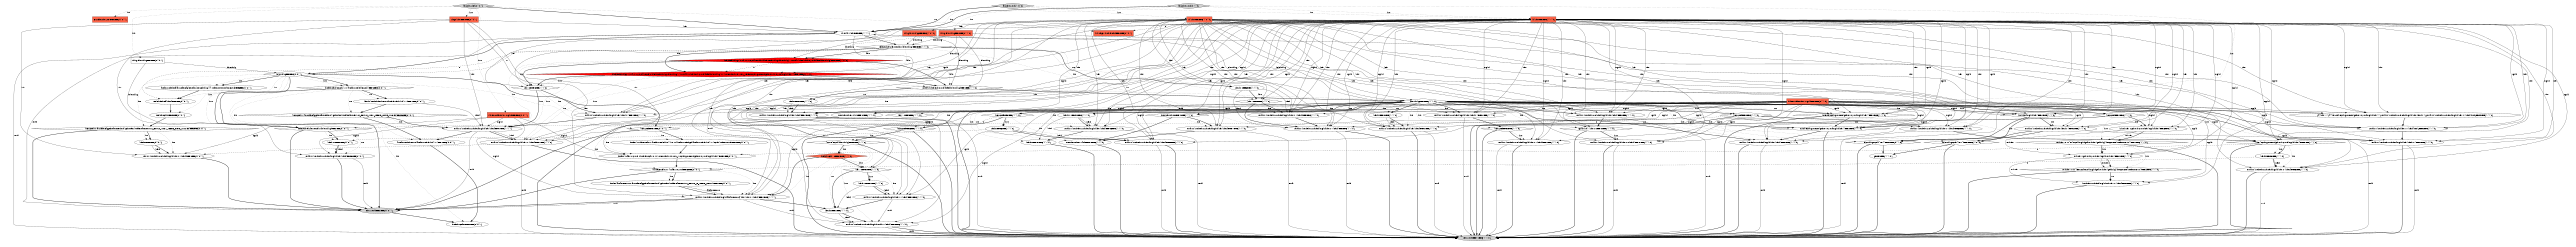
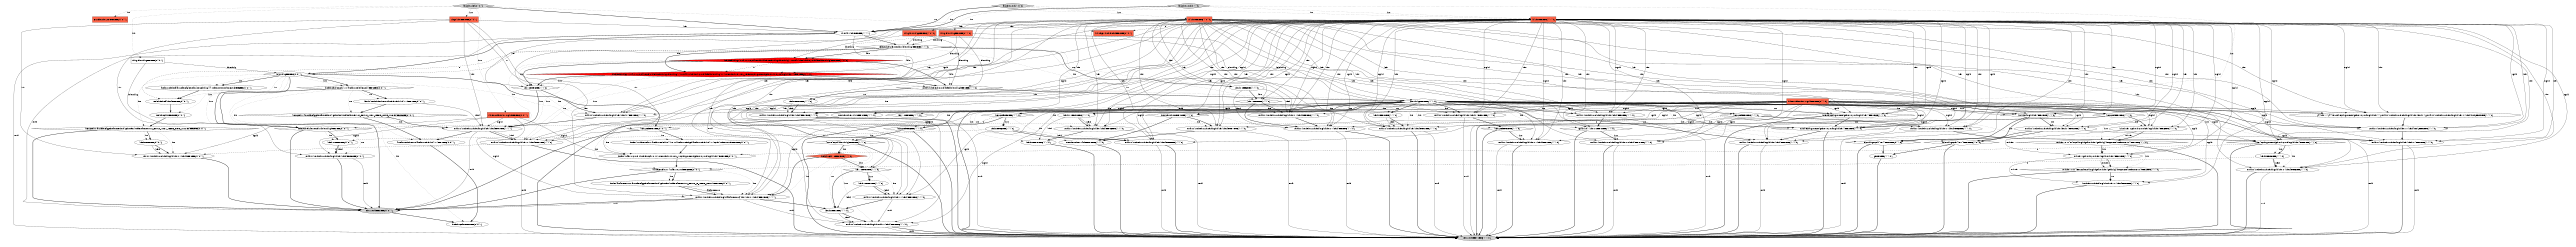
edge "!isCompact@@@24@@@['1', '1', '0']" -> "int result = index@@@3@@@['1', '1', '1']": now "int index@@@2@@@['1', '1', '0']" -> "int result = index@@@3@@@['1', '1', '1']"
edge "!isCompact@@@49@@@['1', '1', '0']" -> "return result@@@117@@@['1', '1', '0']": style bold -> solid
